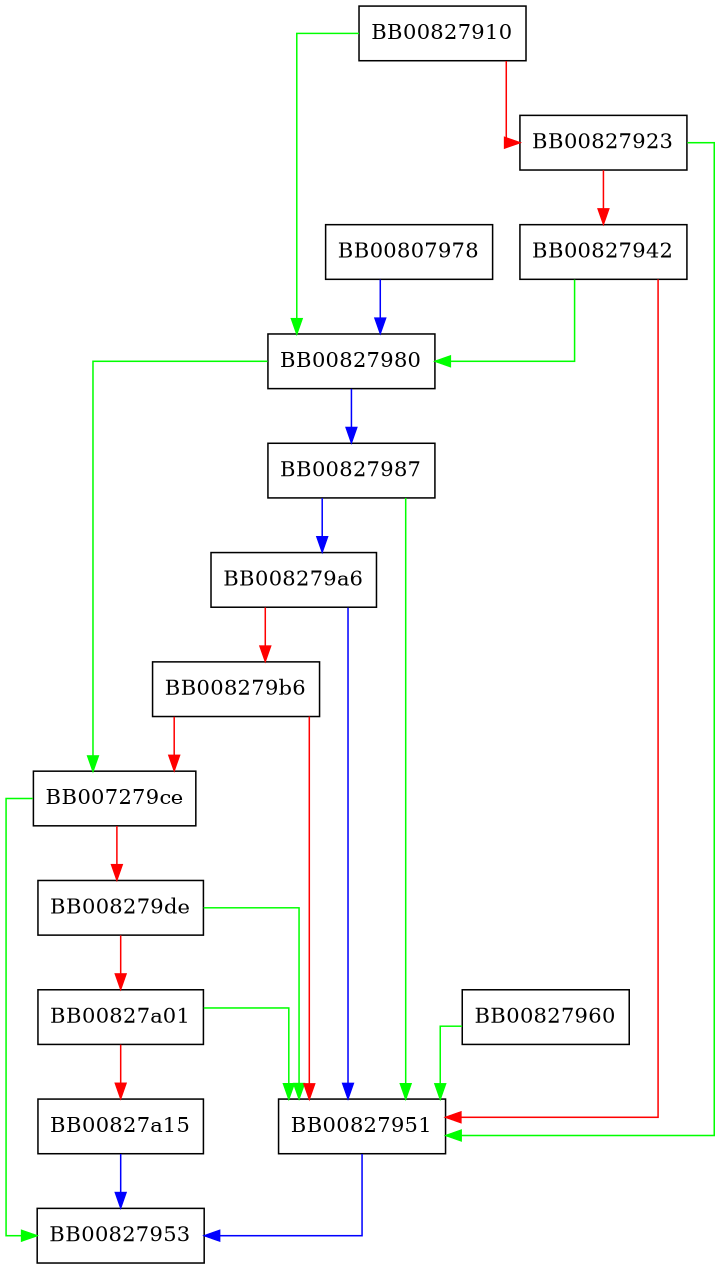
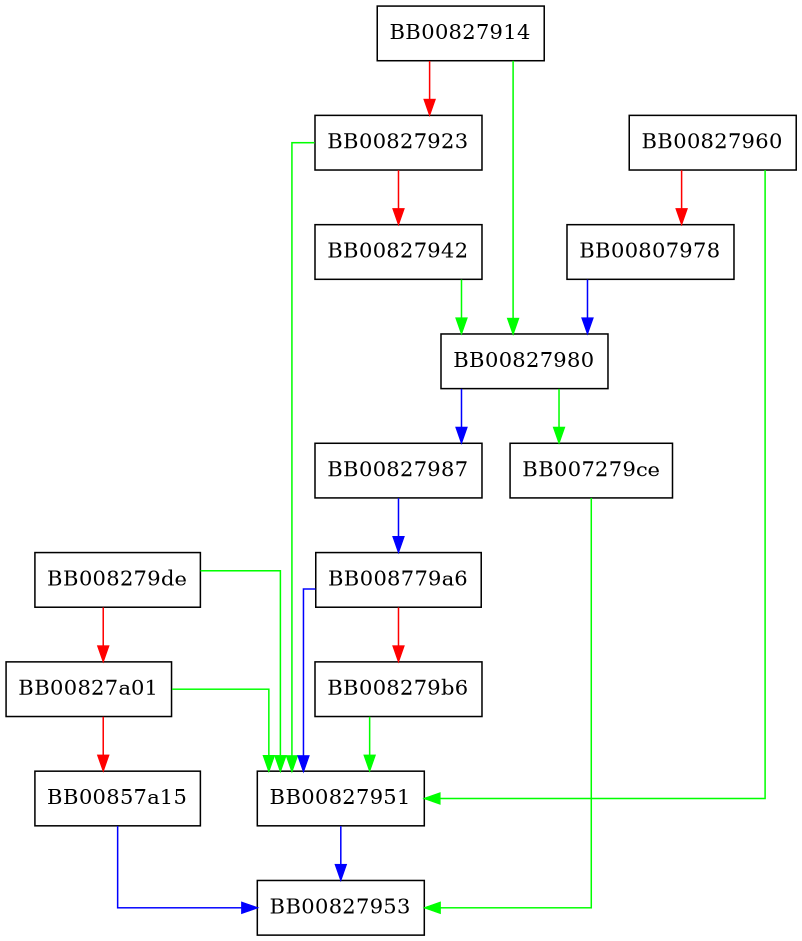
node "BB00827910": label "BB00827910" -> "BB00827914"
edge "BB00827960" -> "BB00807978": added
node "BB008279a6": label "BB008279a6" -> "BB008779a6"
edge "BB008279b6" -> "BB007279ce": removed
edge "BB00827987" -> "BB00827951": removed
edge "BB00827942" -> "BB00827951": removed
edge "BB007279ce" -> "BB008279de": removed
edge "BB008279b6" -> "BB00827951": color red -> green
node "BB00827a15": label "BB00827a15" -> "BB00857a15"
